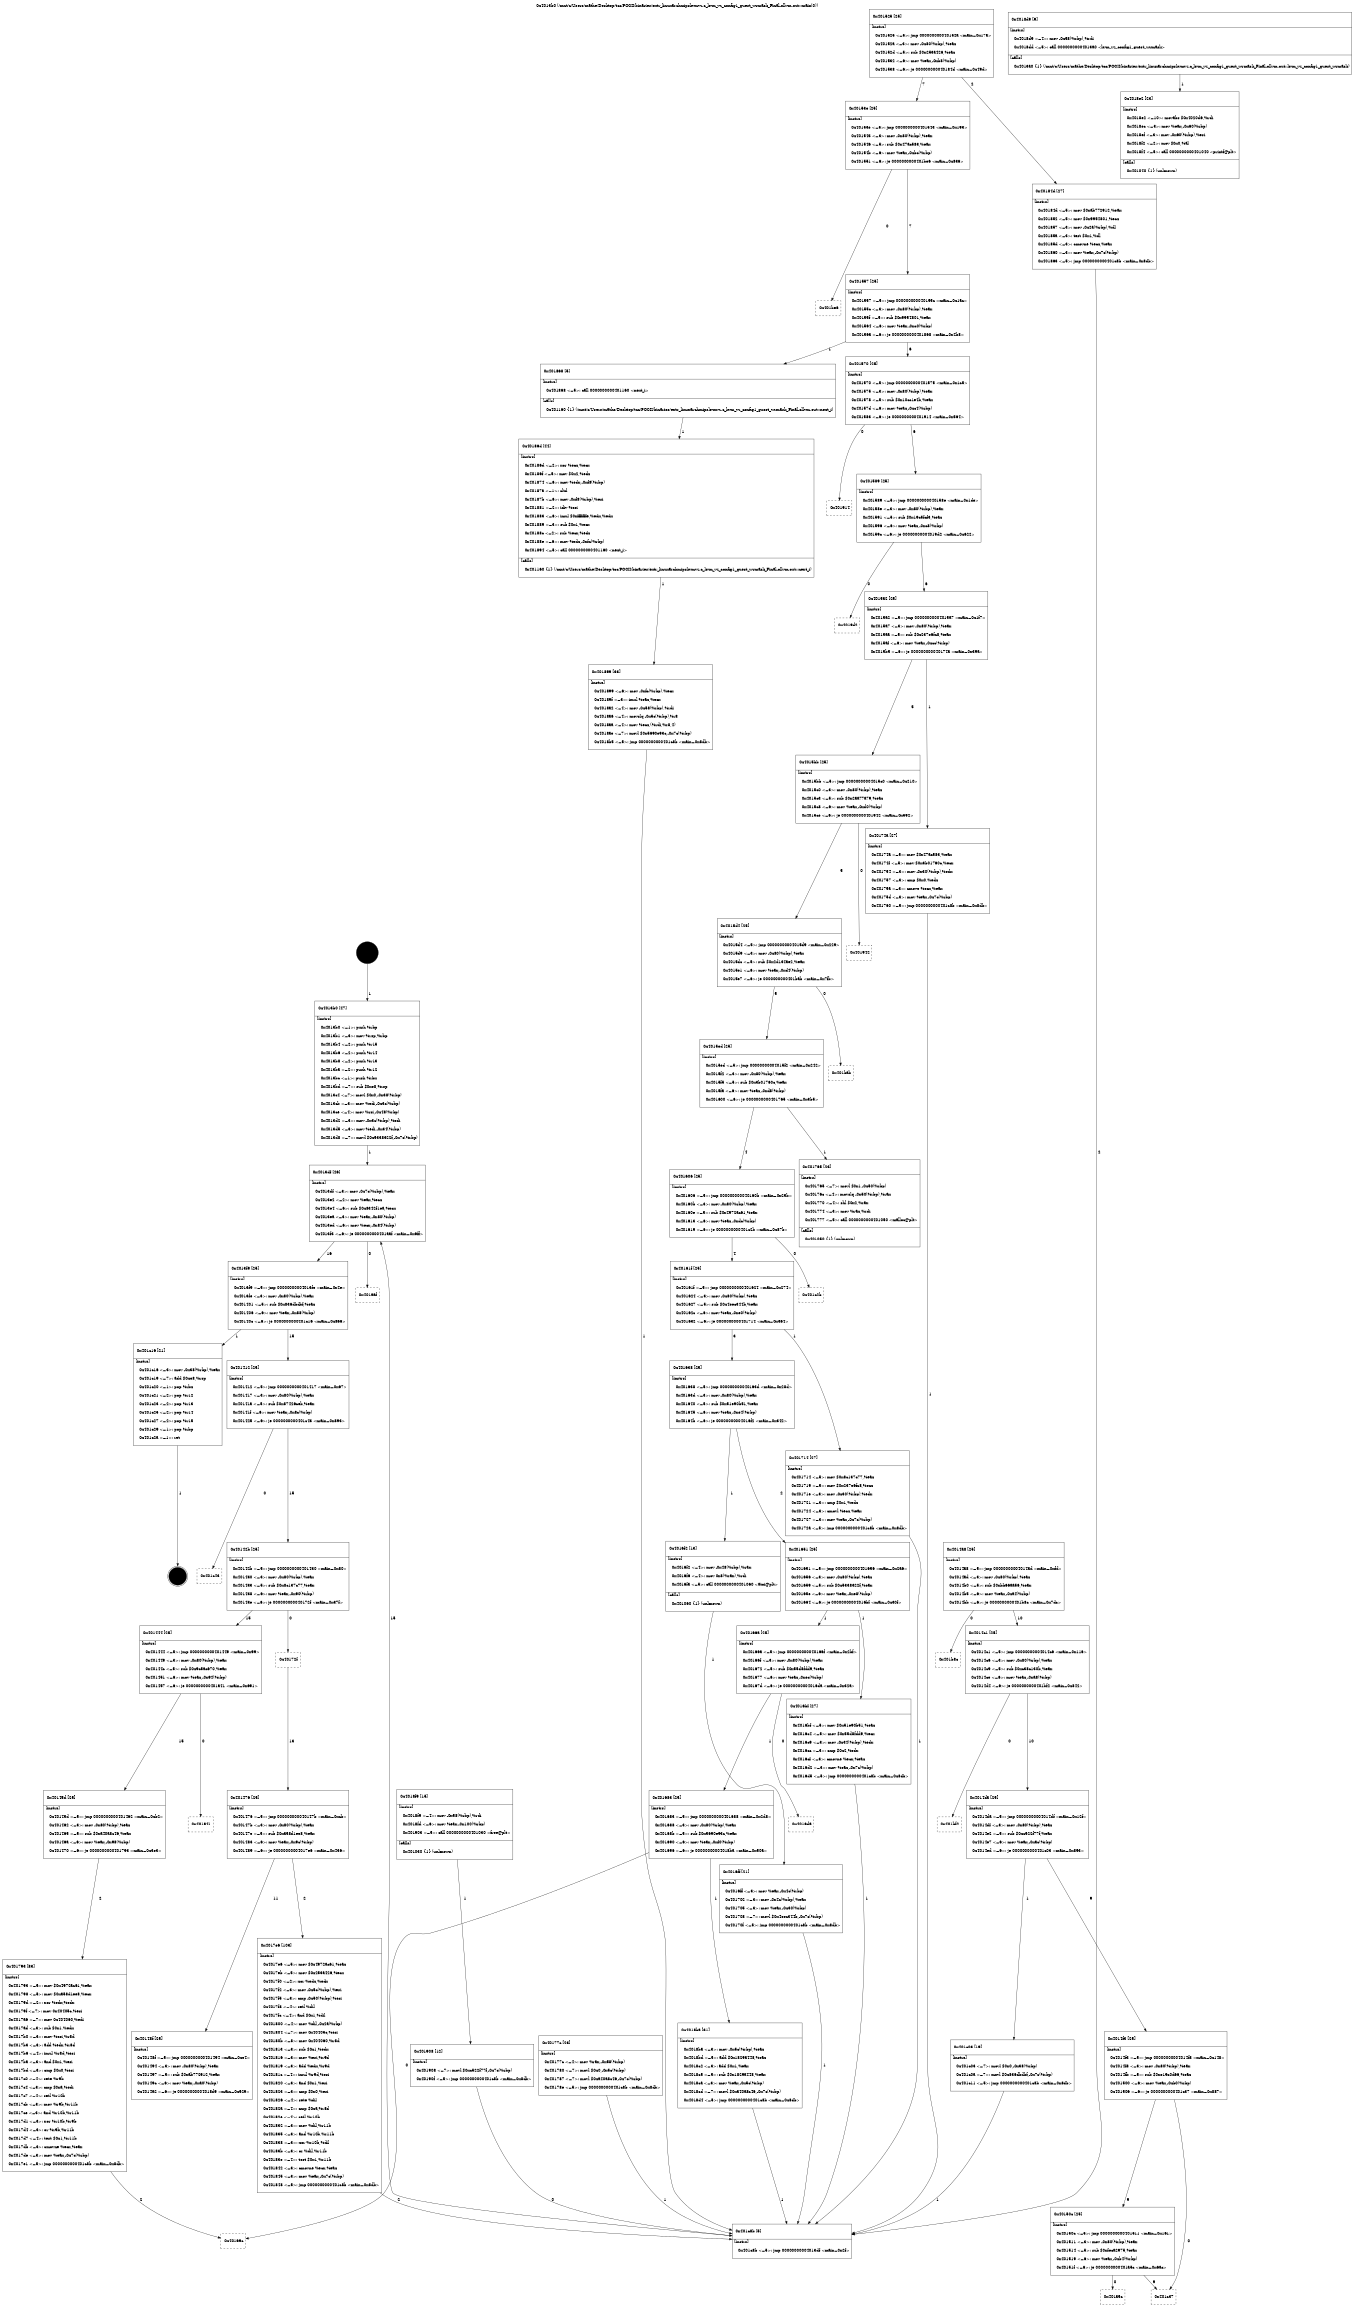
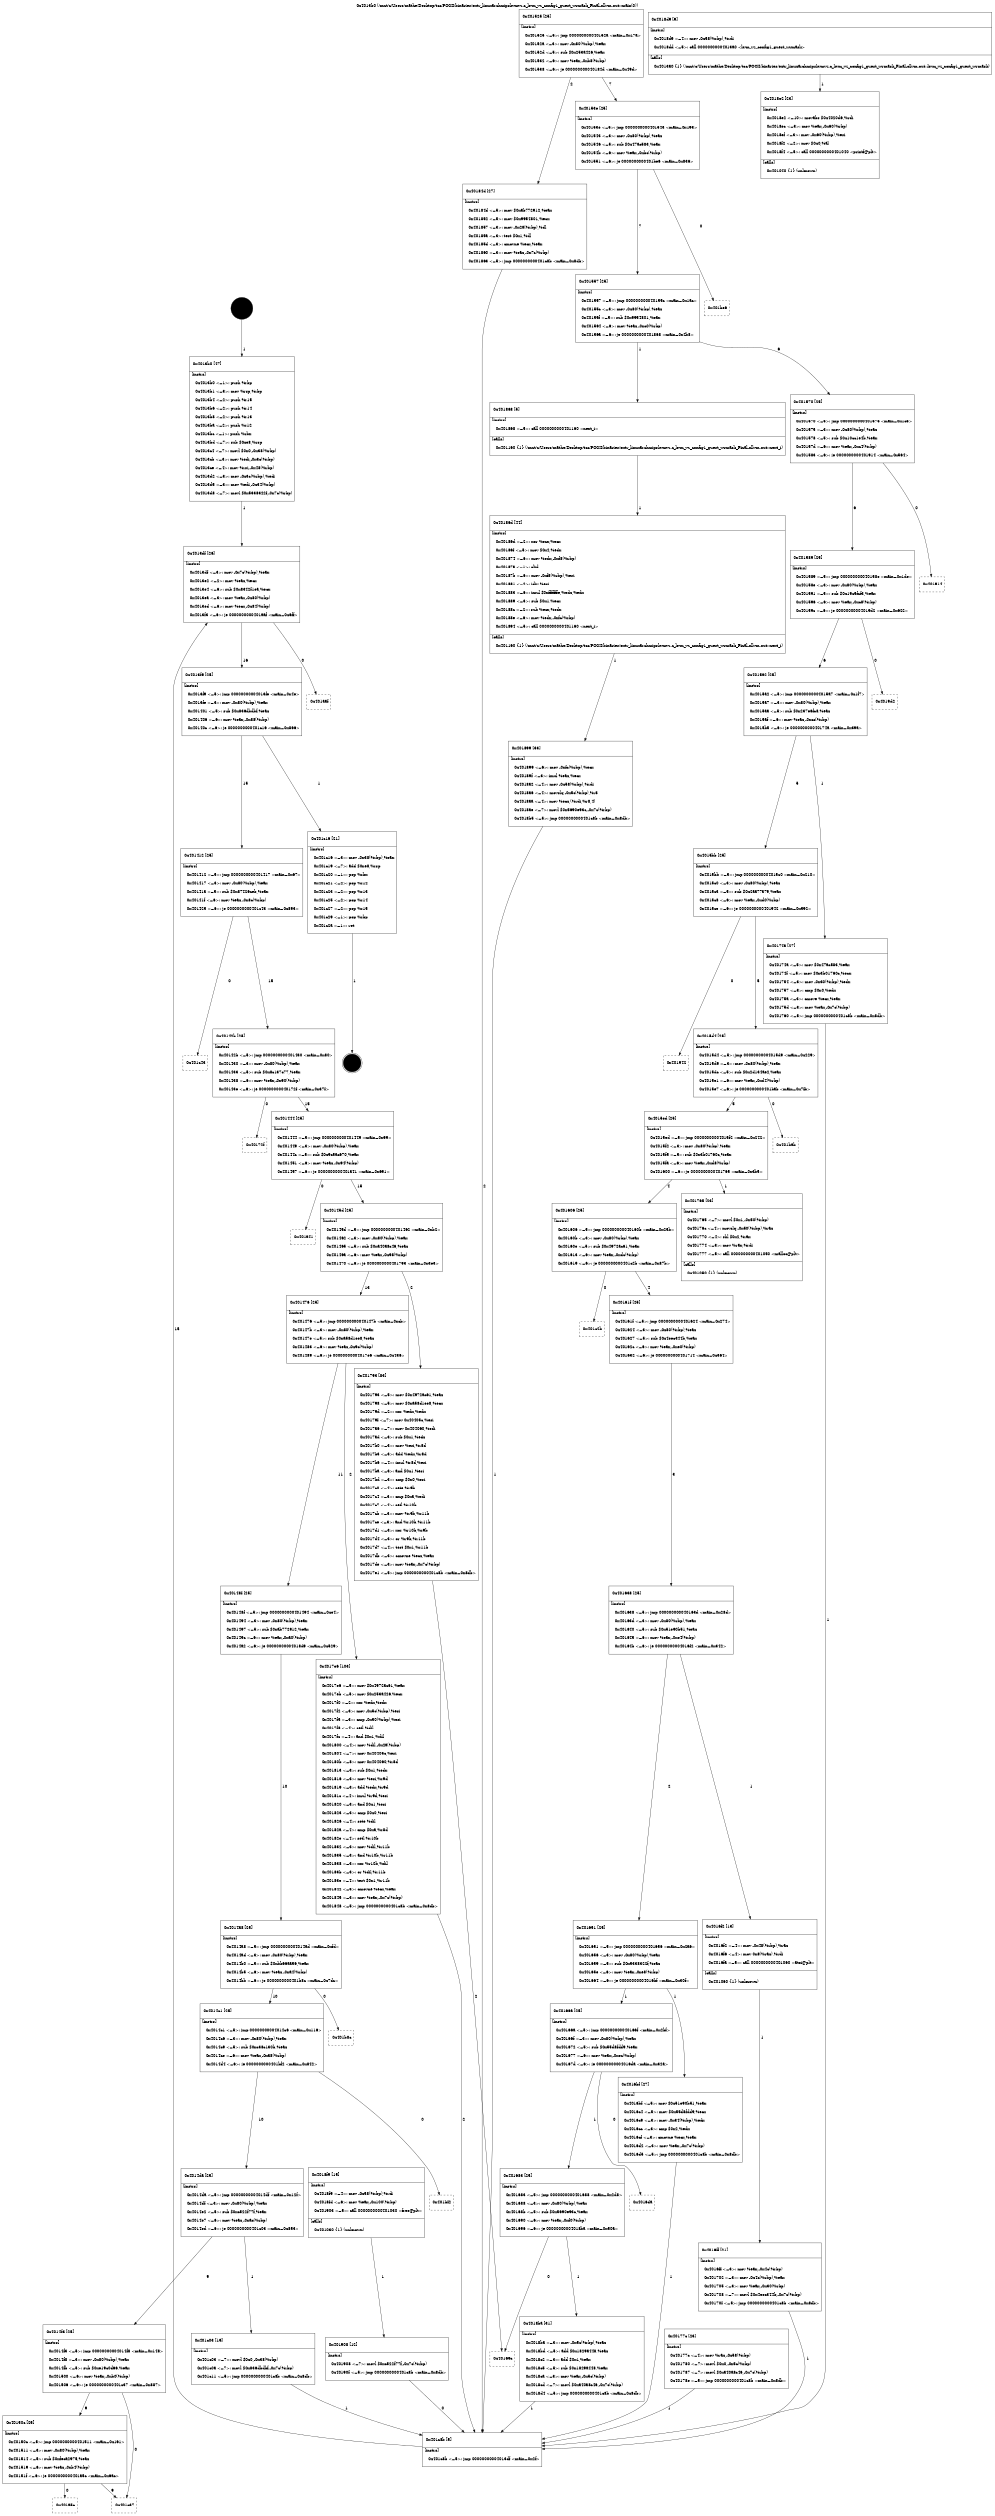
node "0x401714 [27]": removed
edge "0x40172f" -> "0x401476 [25]": now "0x40145d [25]" -> "0x401476 [25]"
edge "0x40148f [25]" -> "0x4014a8 [25]": added, label "10"
